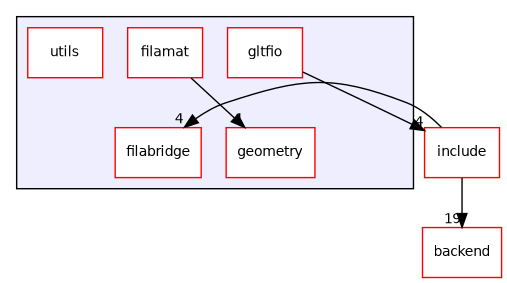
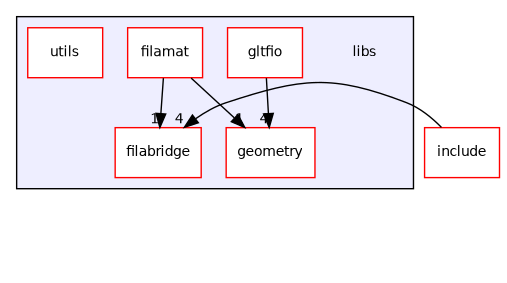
node "libs": added
edge "filamat" -> "filabridge": added
edge "gltfio" -> "include": now "gltfio" -> "geometry"
node "backend": removed
